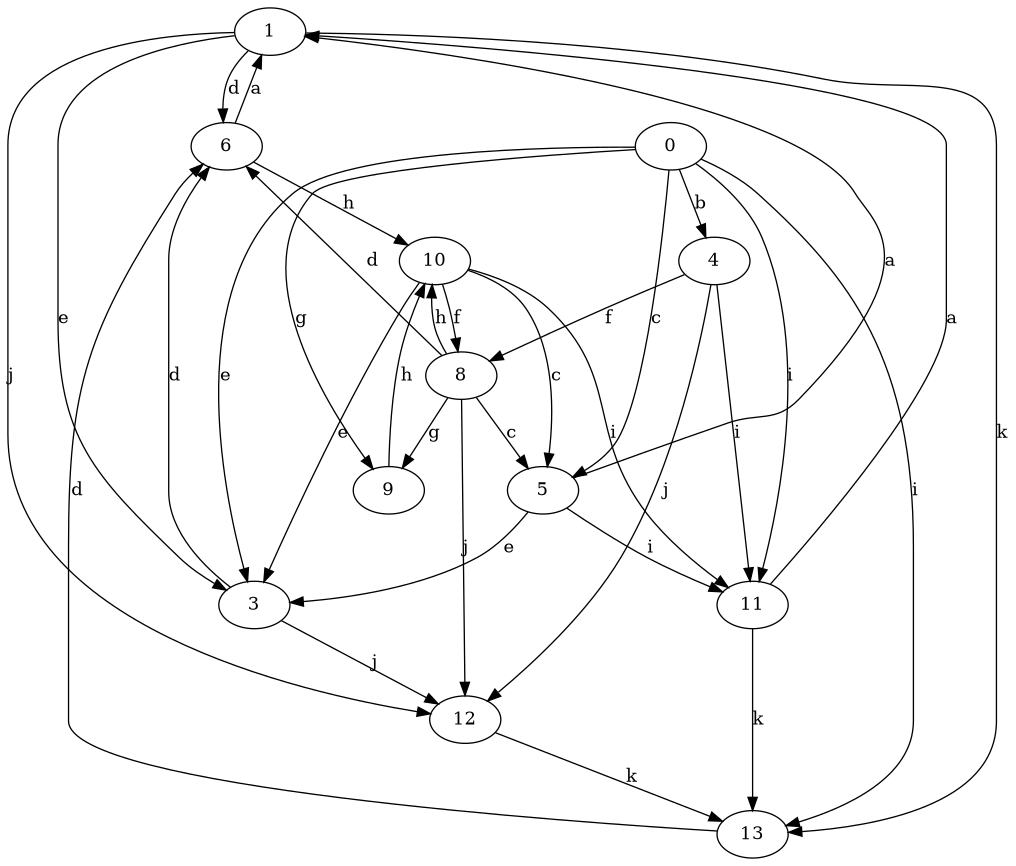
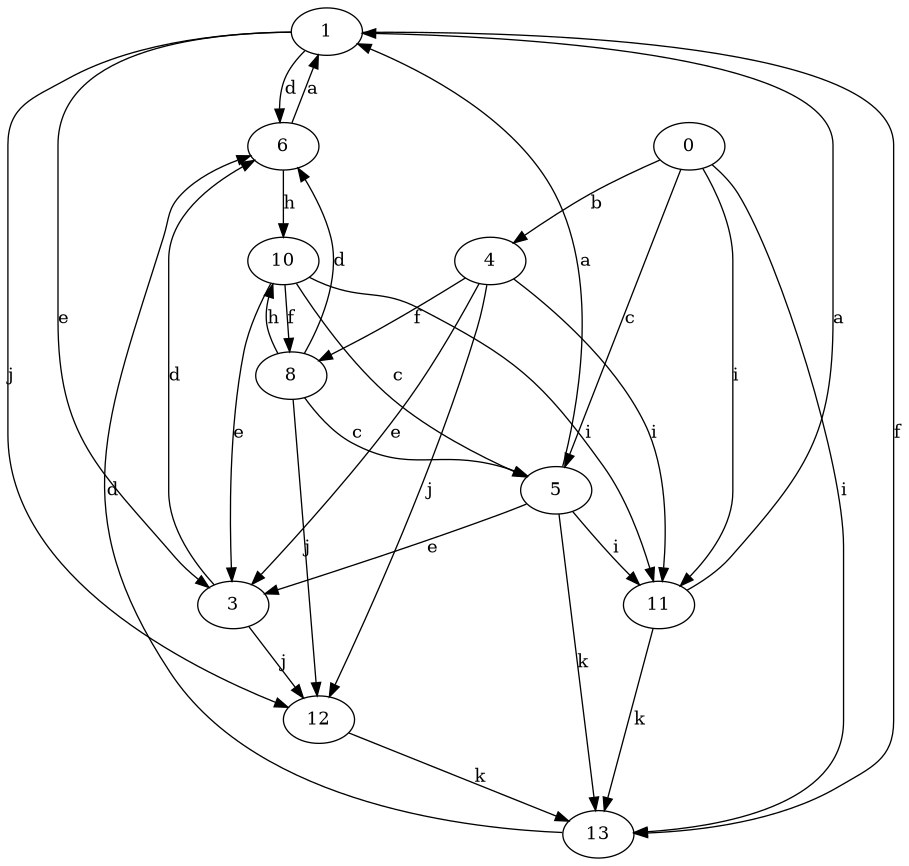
edge "0" -> "3": now "4" -> "3"
edge "1" -> "13": label "k" -> "f"
node "9": removed
edge "5" -> "13": added, label "k"
